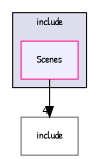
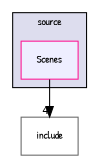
cluster "include": label "include" -> "source"
